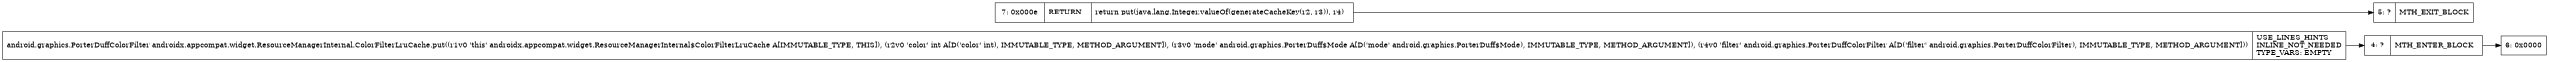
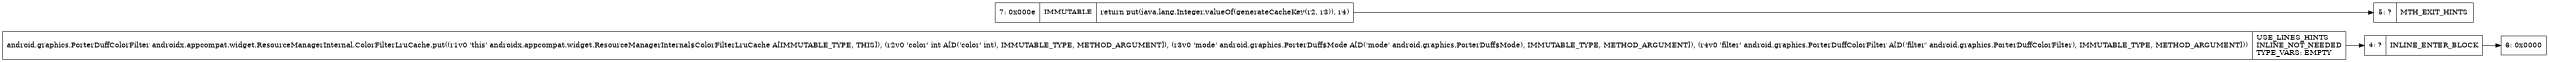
node "7: 0x000e": text "RETURN" -> "IMMUTABLE"
node "5: ?": text "MTH_EXIT_BLOCK" -> "MTH_EXIT_HINTS"
node "4: ?": text "MTH_ENTER_BLOCK" -> "INLINE_ENTER_BLOCK"
